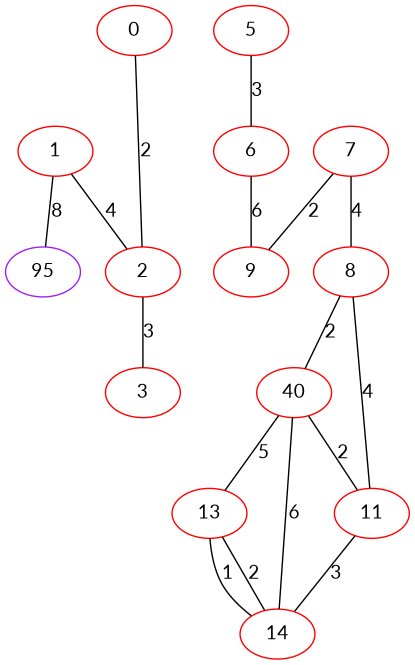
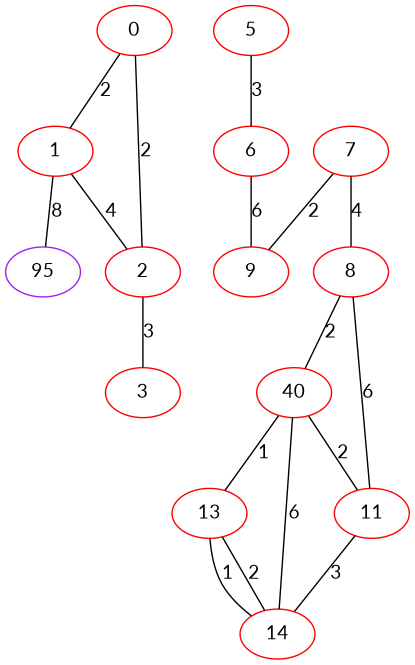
edge "0" -- "1": added, label "2"
edge "8" -- "11": label "4" -> "6"
edge "40" -- "13": label "5" -> "1"
